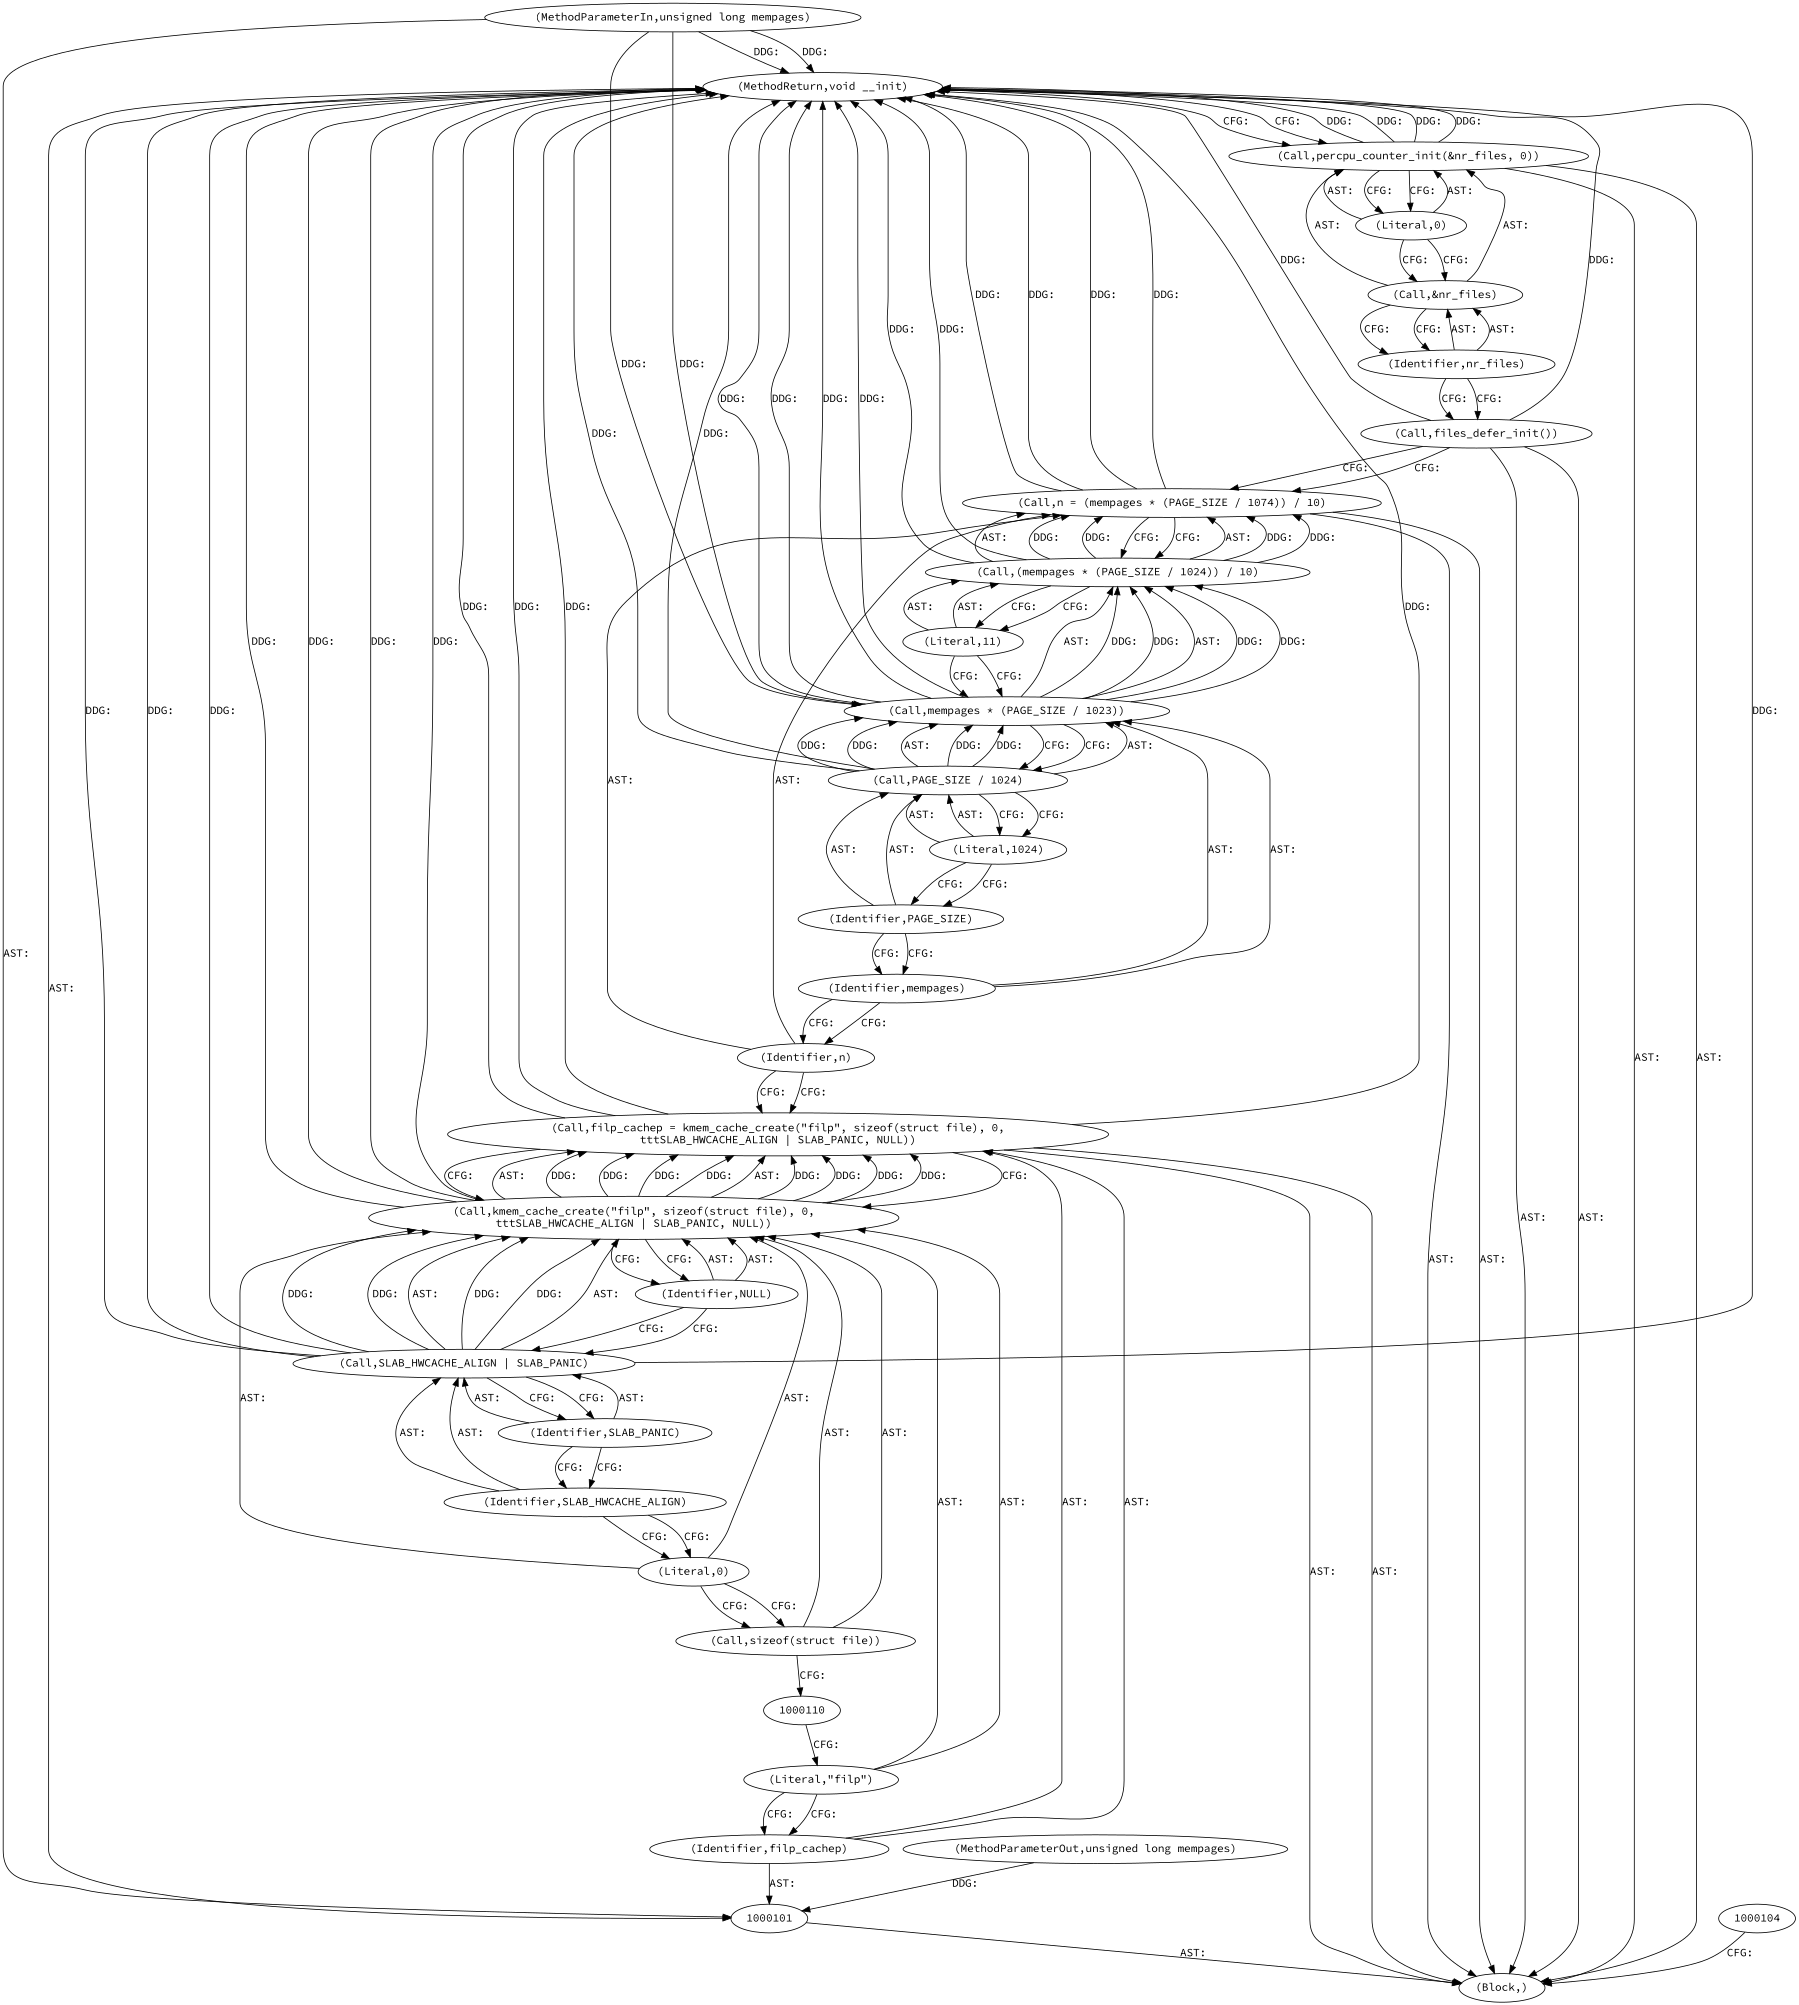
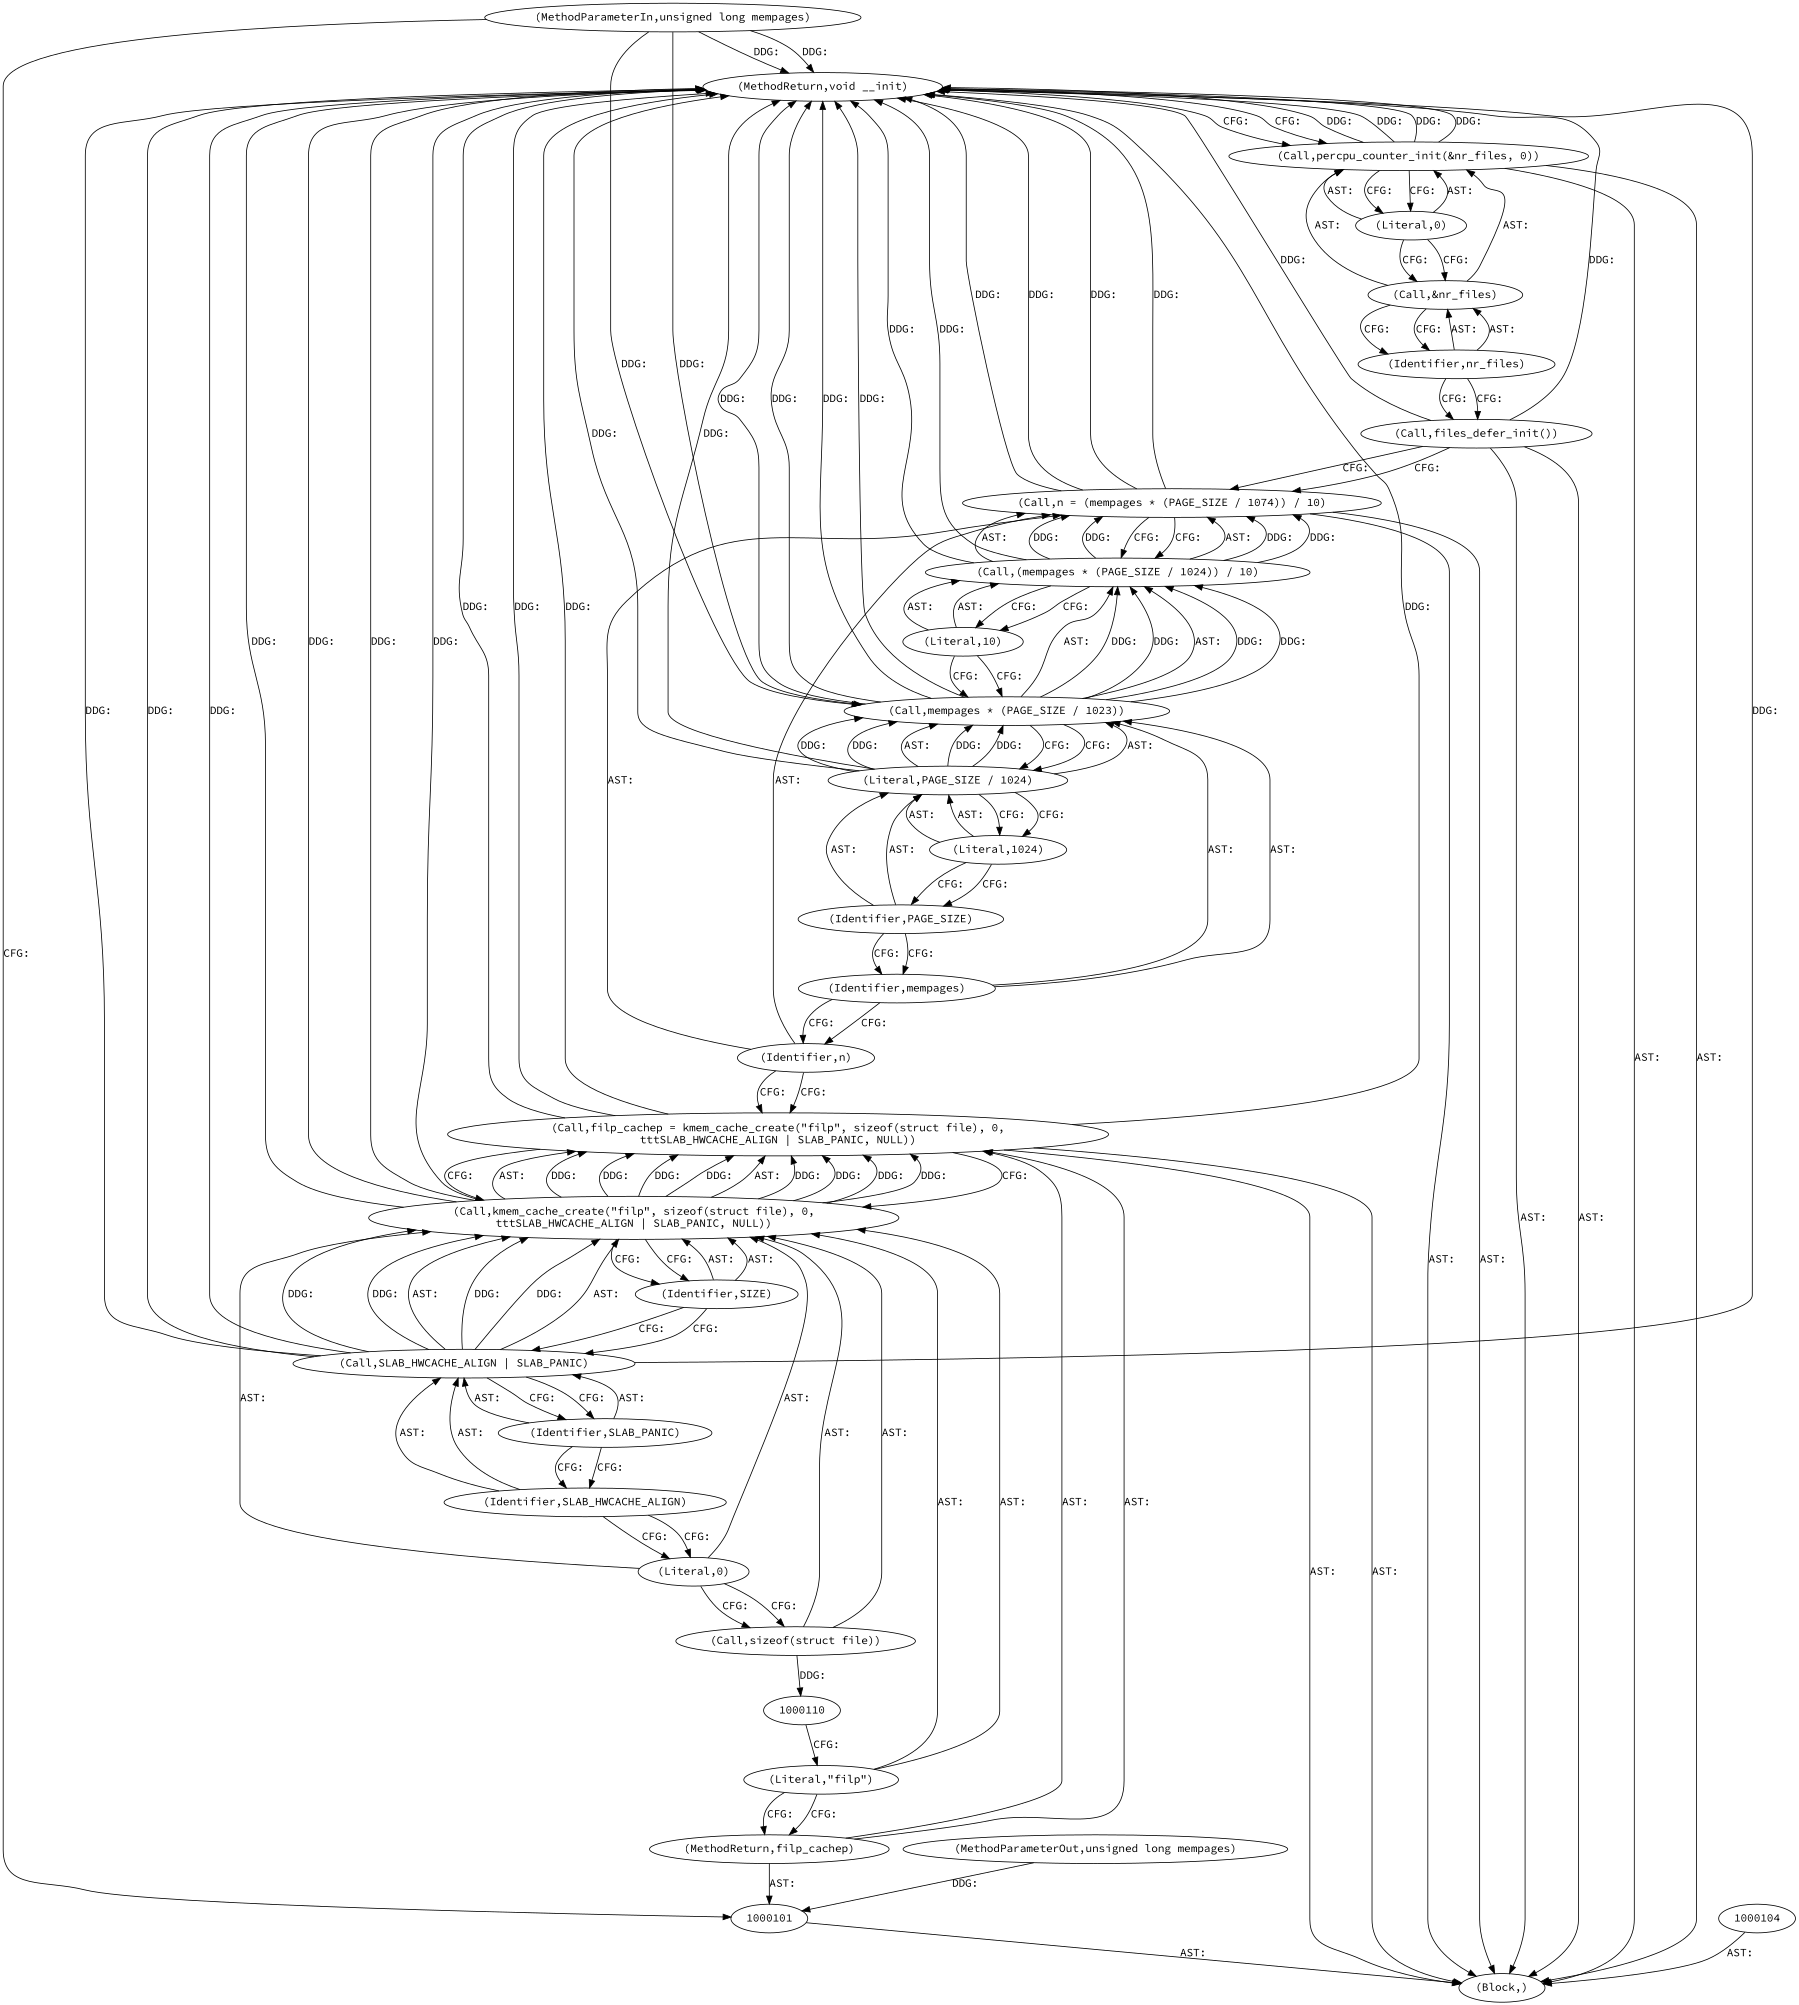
node "(Literal,11)": label "(Literal,11)" -> "(Literal,10)"
node "(Call,PAGE_SIZE / 1024)": label "(Call,PAGE_SIZE / 1024)" -> "(Literal,PAGE_SIZE / 1024)"
edge "(MethodParameterIn,unsigned long mempages)" -> "1000101": label "AST: " -> "CFG: "
edge "(MethodReturn,void __init)" -> "1000101": removed, label "AST:"
node "(Identifier,NULL)": label "(Identifier,NULL)" -> "(Identifier,SIZE)"
edge "(Call,sizeof(struct file))" -> "1000110": label "CFG: " -> "DDG: "
node "(Identifier,filp_cachep)": label "(Identifier,filp_cachep)" -> "(MethodReturn,filp_cachep)"
edge "1000104" -> "(Block,)": label "CFG: " -> "AST: "
